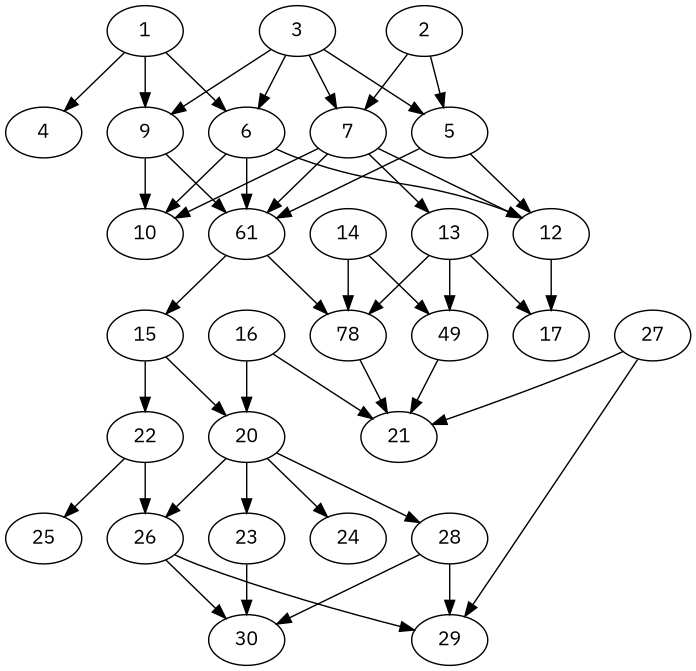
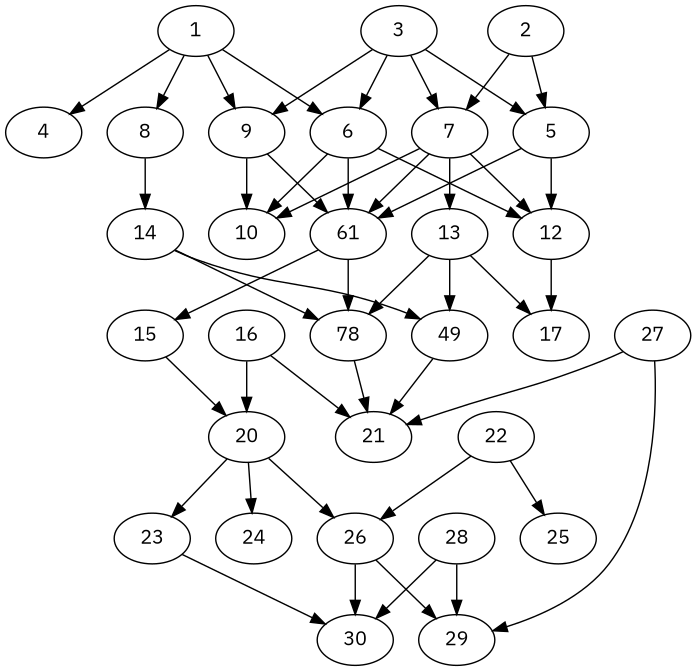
node "8": added
edge "15" -> "22": removed
edge "20" -> "28": removed
